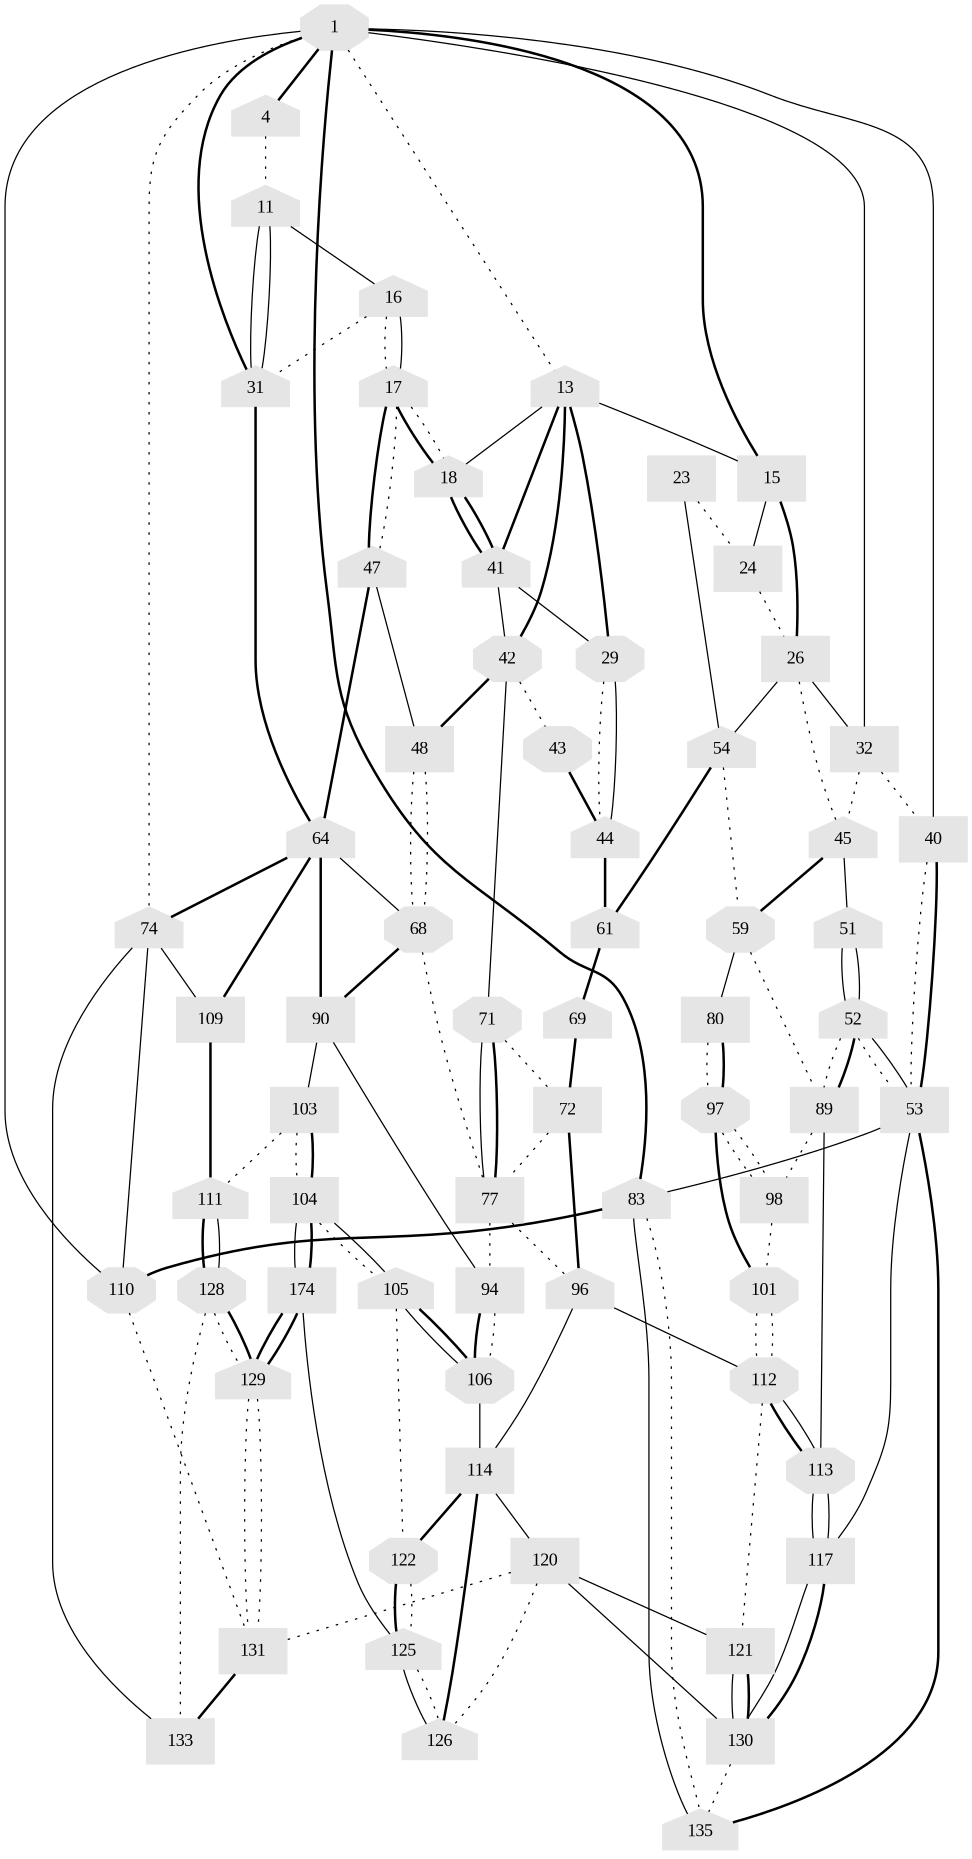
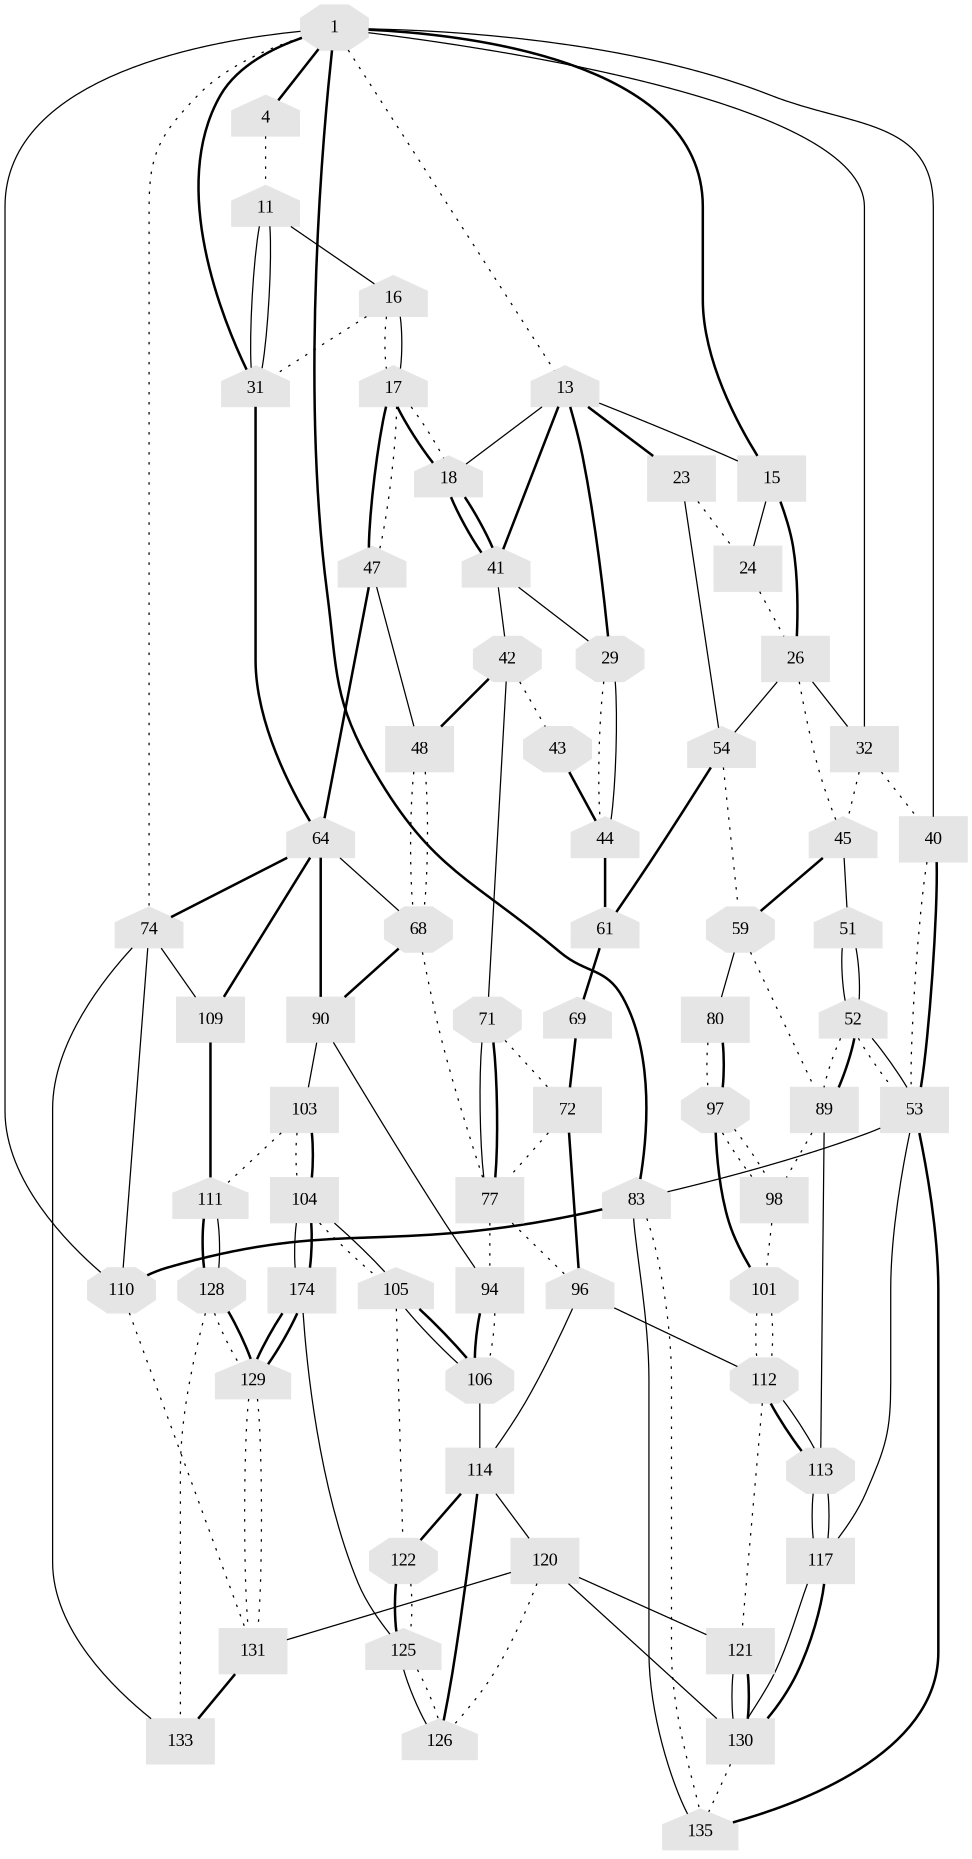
edge "13" -- "42": now "13" -- "23"
edge "120" -- "131": style dotted -> solid
